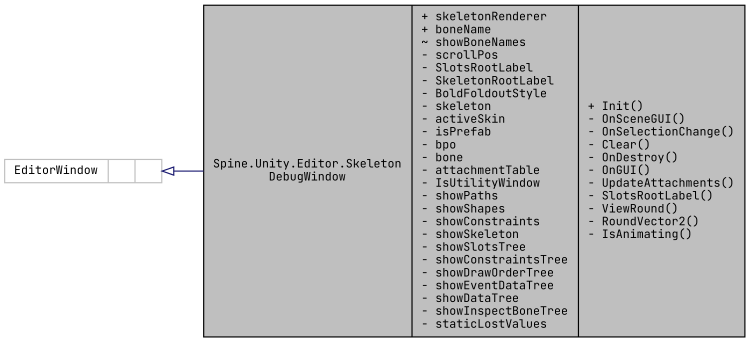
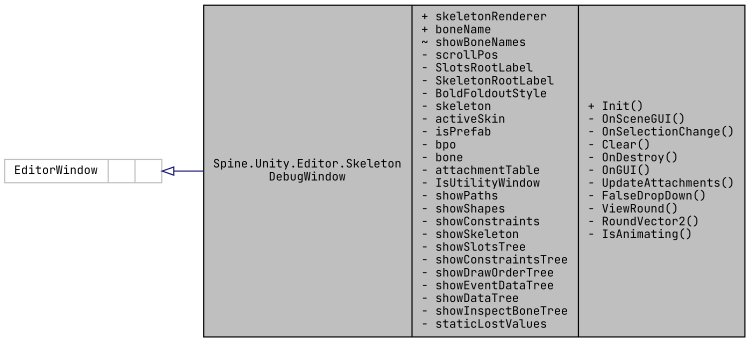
node "Spine.Unity.Editor.Skeleton": text "- SlotsRootLabel()" -> "- FalseDropDown()"
